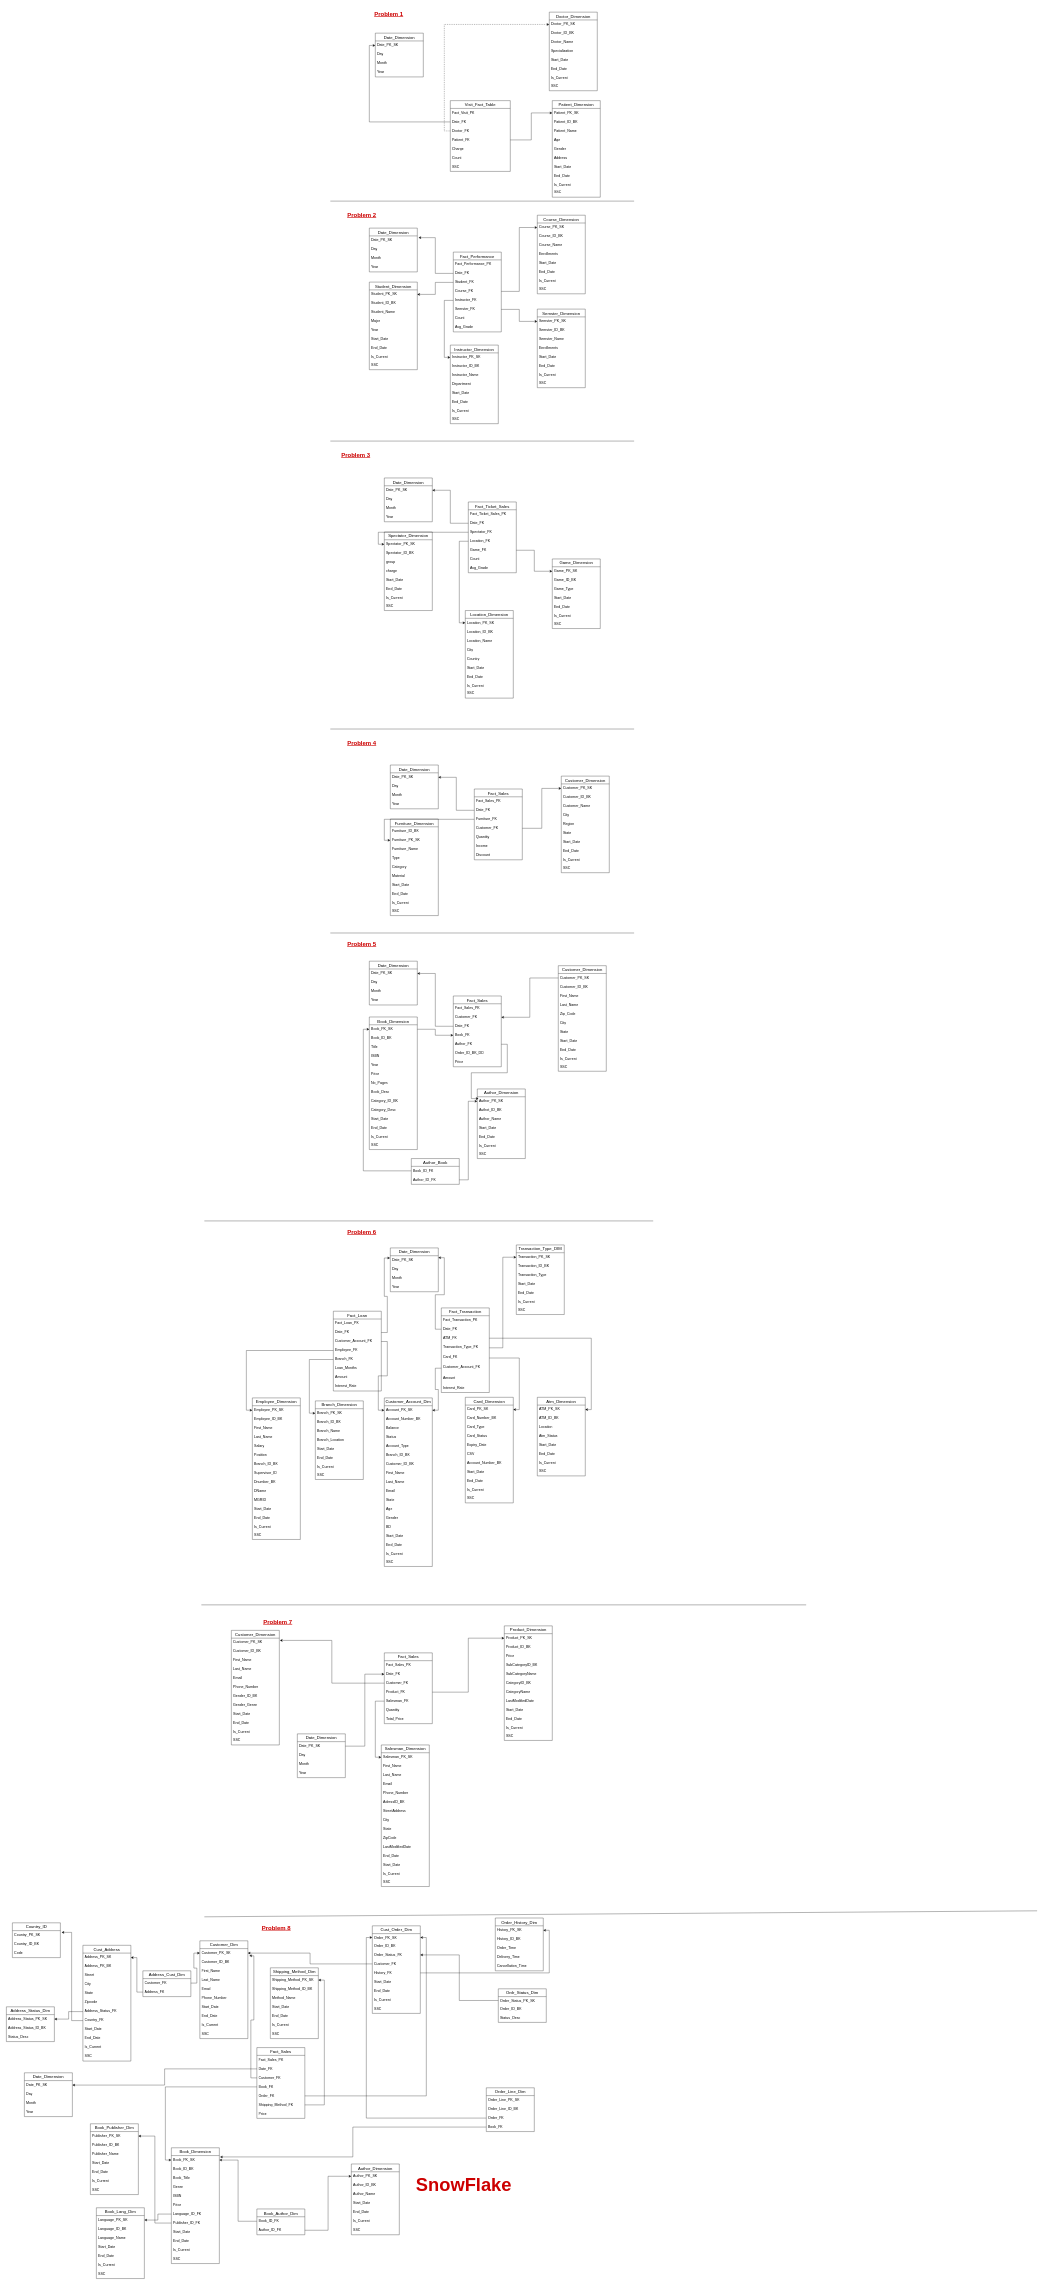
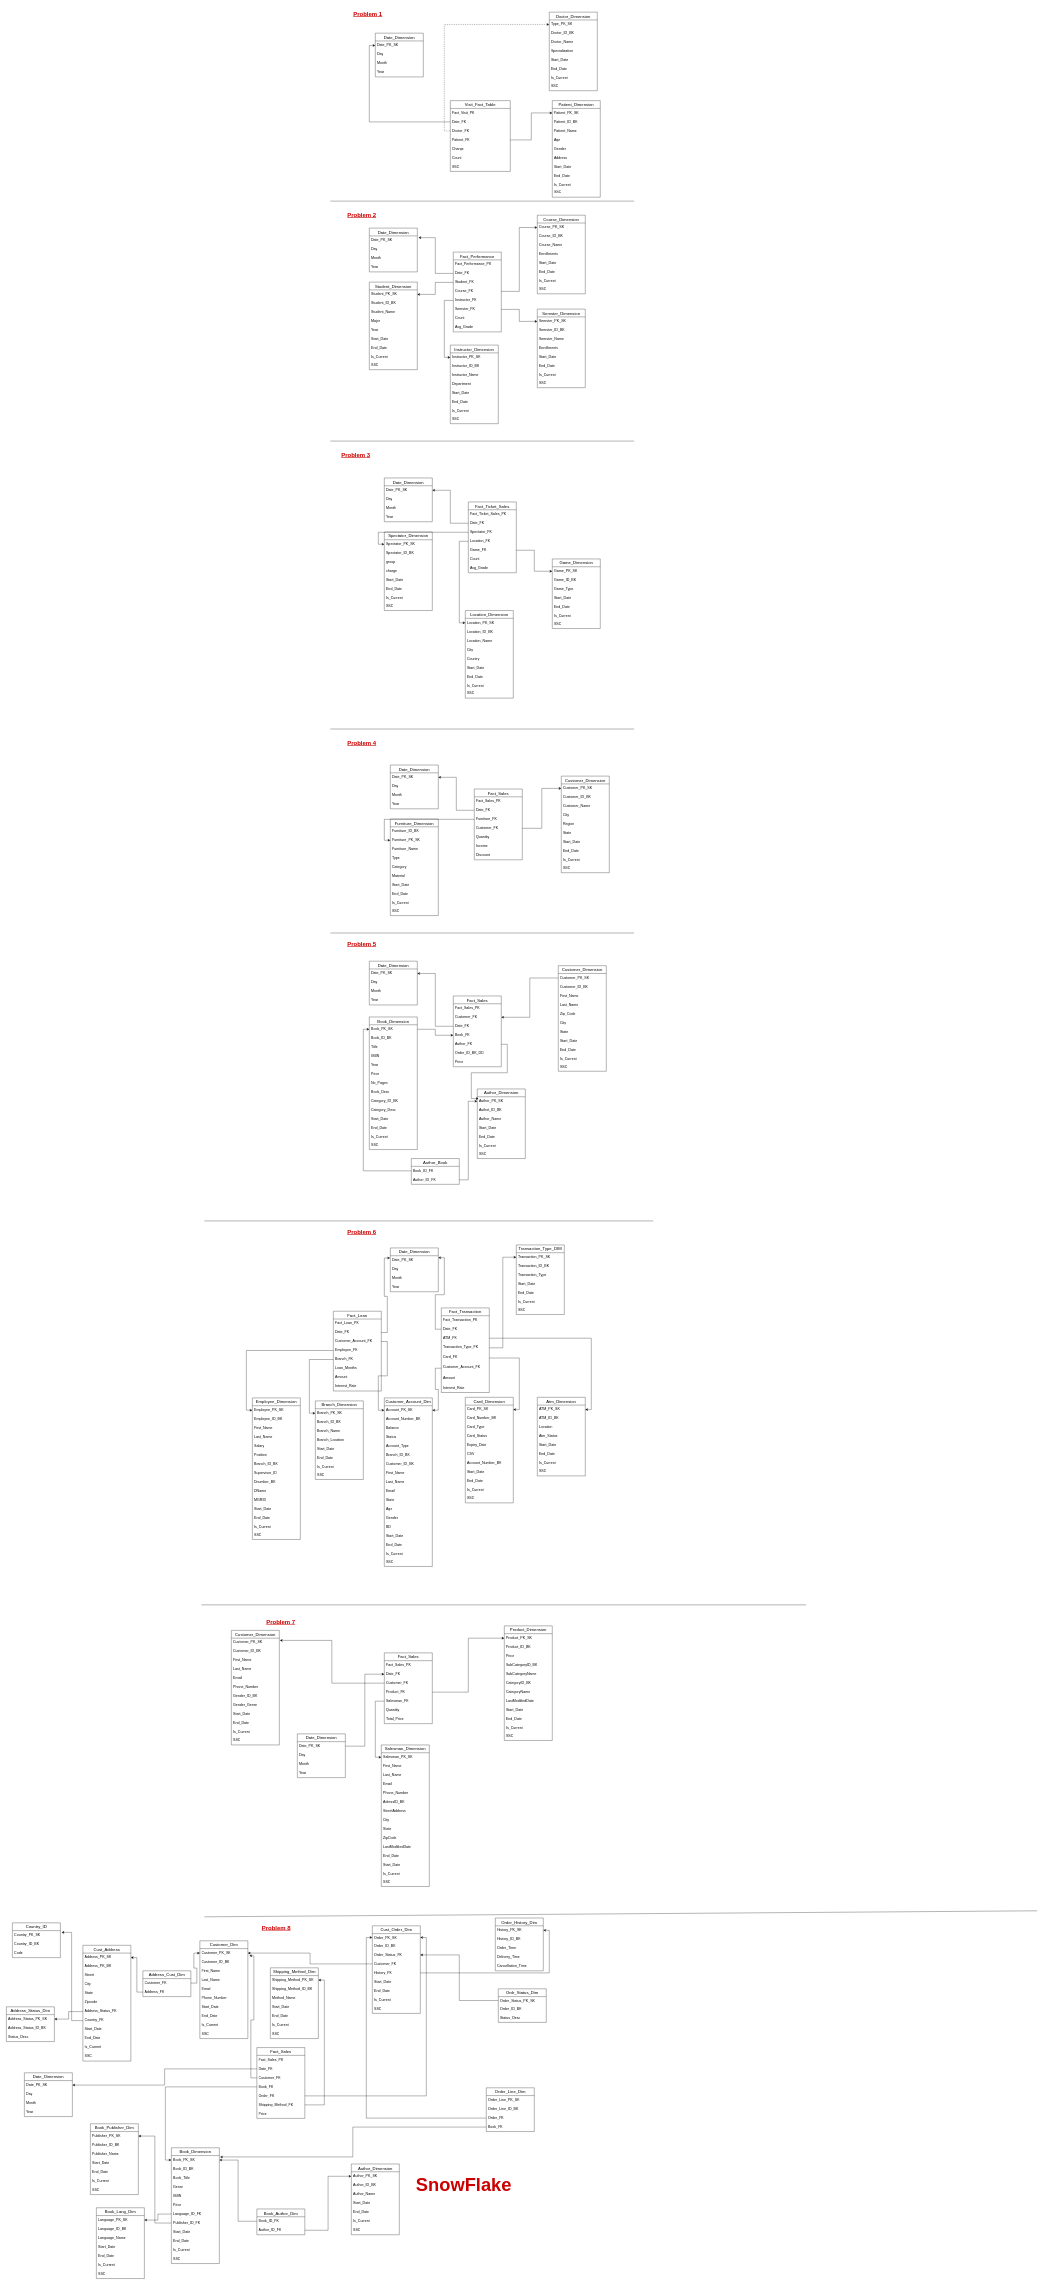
node "Problem 1": moved (389, 14) -> (368, 14)
node "Doctor_PK_SK": label "Doctor_PK_SK" -> "Type_PK_SK"
node "Problem 7": moved (278, 1622) -> (281, 1622)
